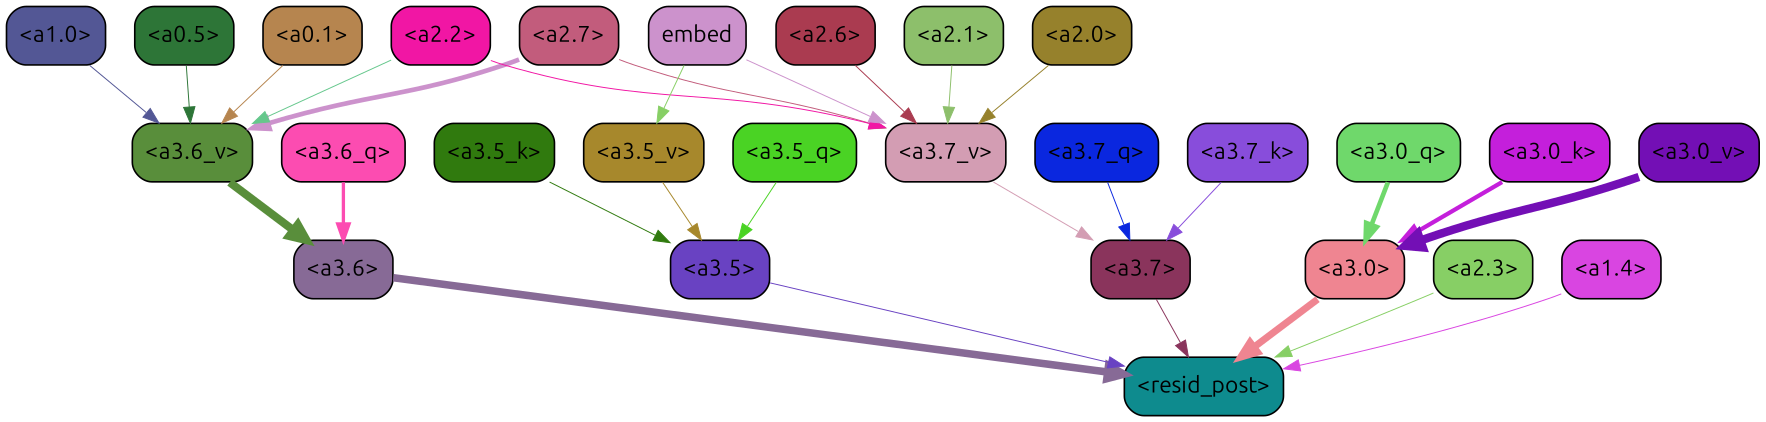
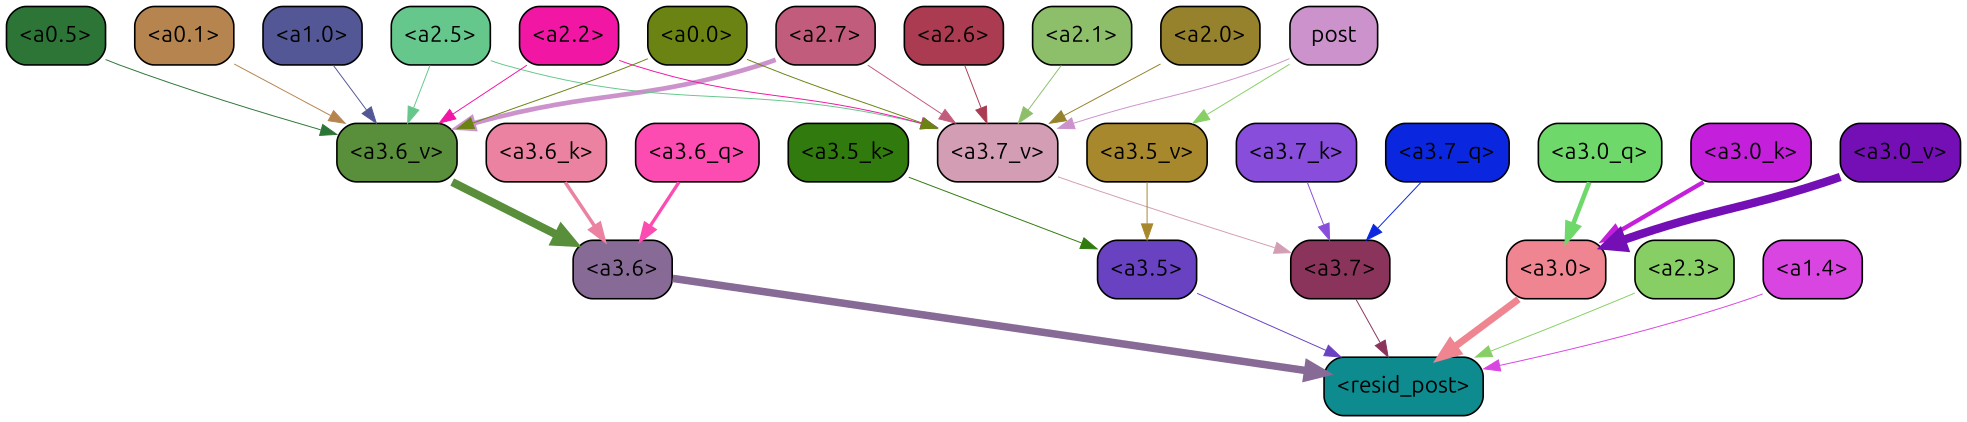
node "<a2.5>": added
node "<a0.0>": added
node "embed": label "embed" -> "post"
edge "<a2.2>" -> "<a3.6_v>": color #65c78c -> #f116a4
node "<a3.6_k>": added
node "<a3.5_q>": removed
